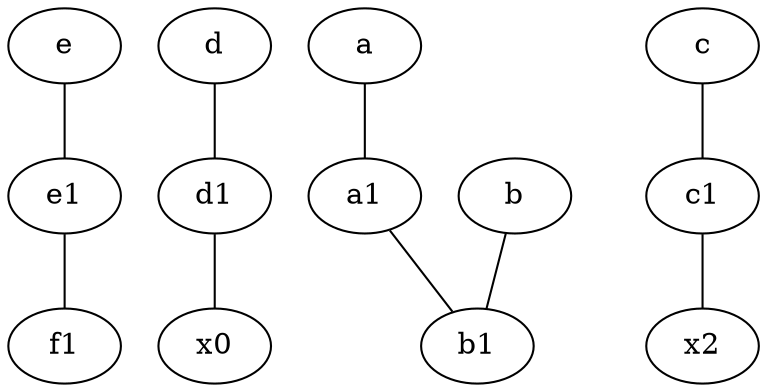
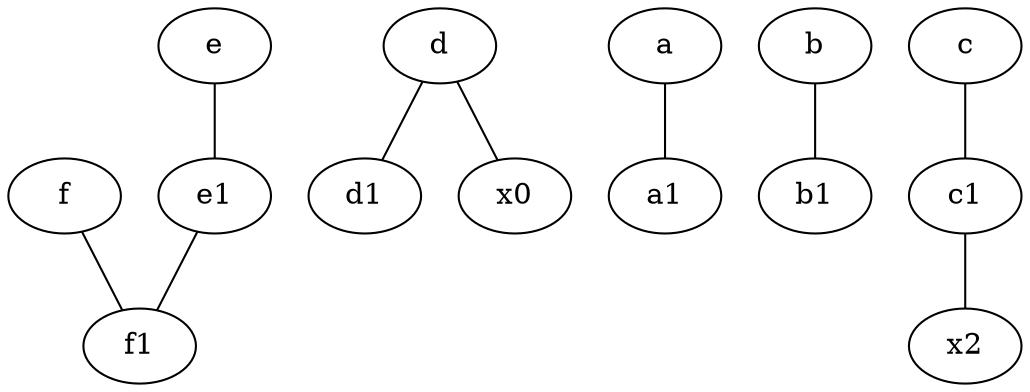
node "f": added
edge "d1" -- "x0": now "d" -- "x0"
edge "a1" -- "b1": removed
